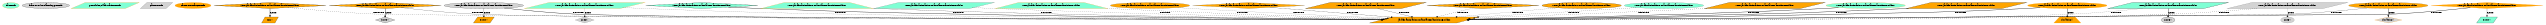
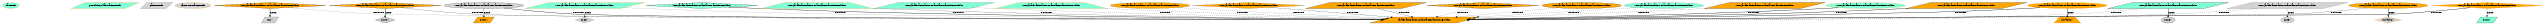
node "frameworkRelatedTypesInfo": removed
node "patternInstancesInfo": fillcolor orange -> lightgrey
node "toX()": fillcolor orange -> lightgrey
